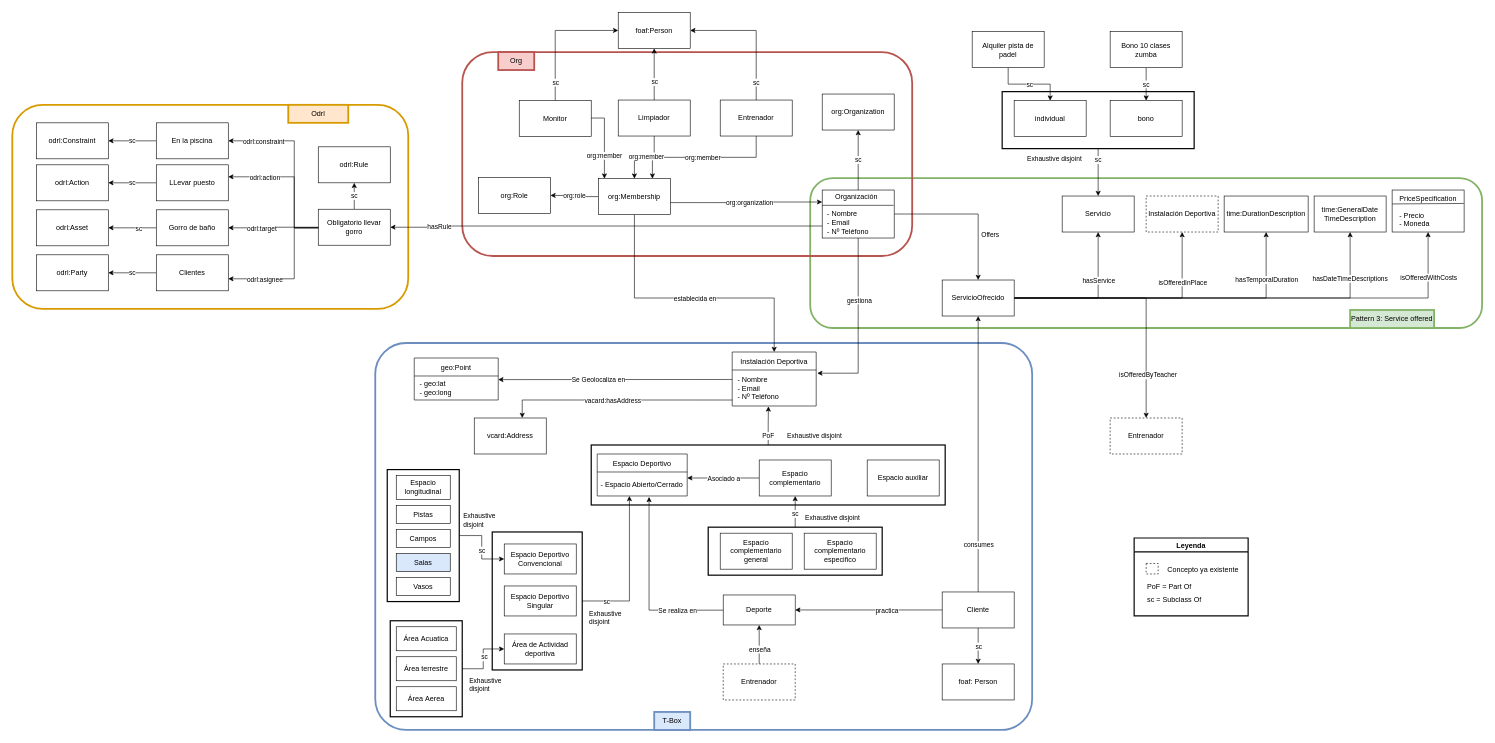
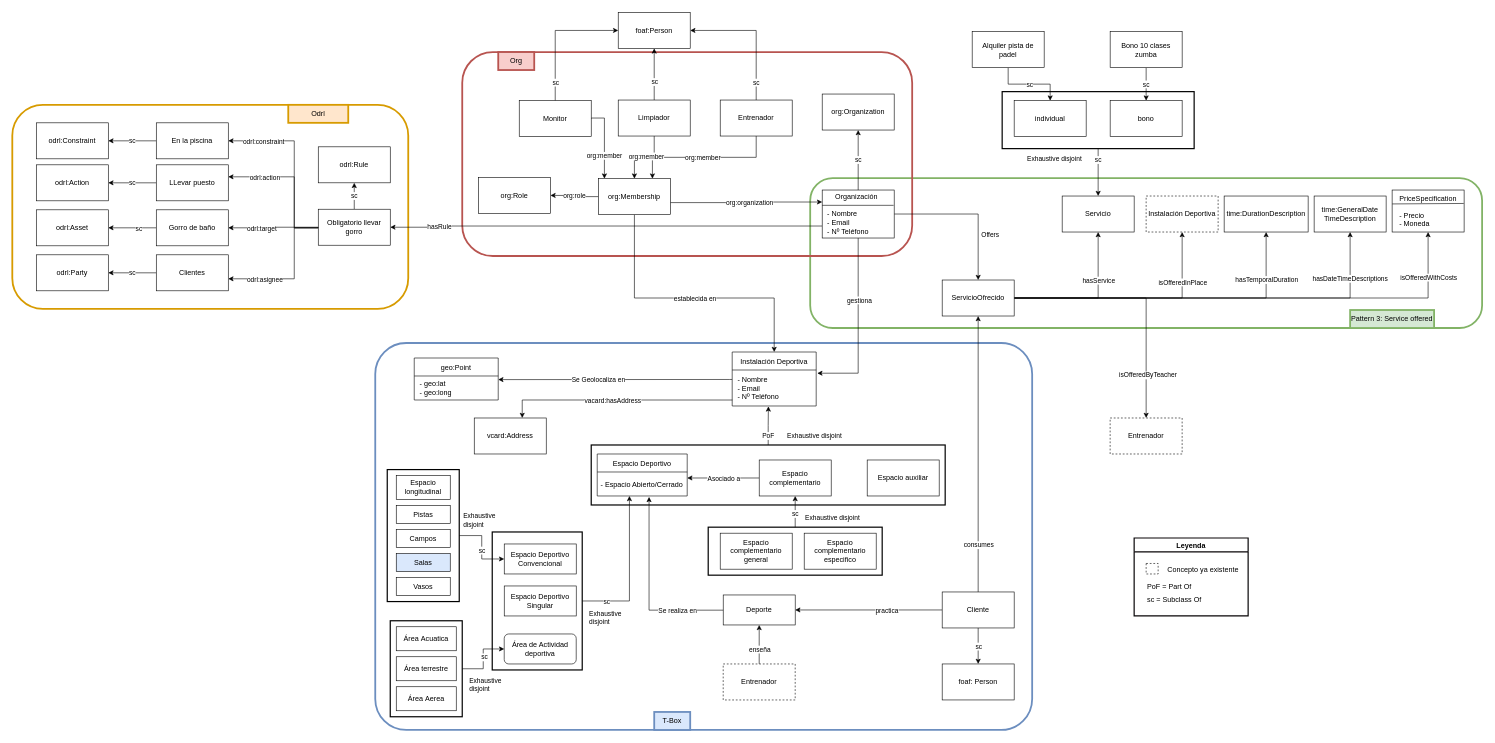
node "Área de Actividad deportiva": shape rectangle -> rounded rectangle
